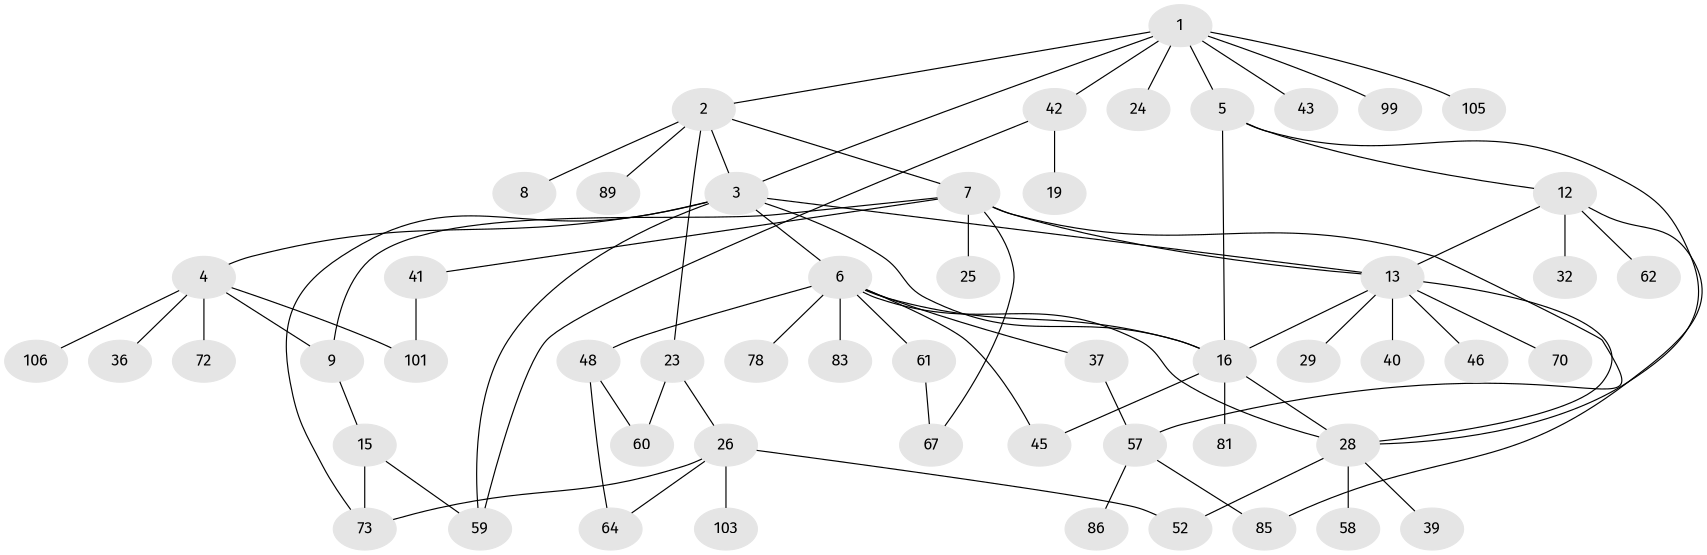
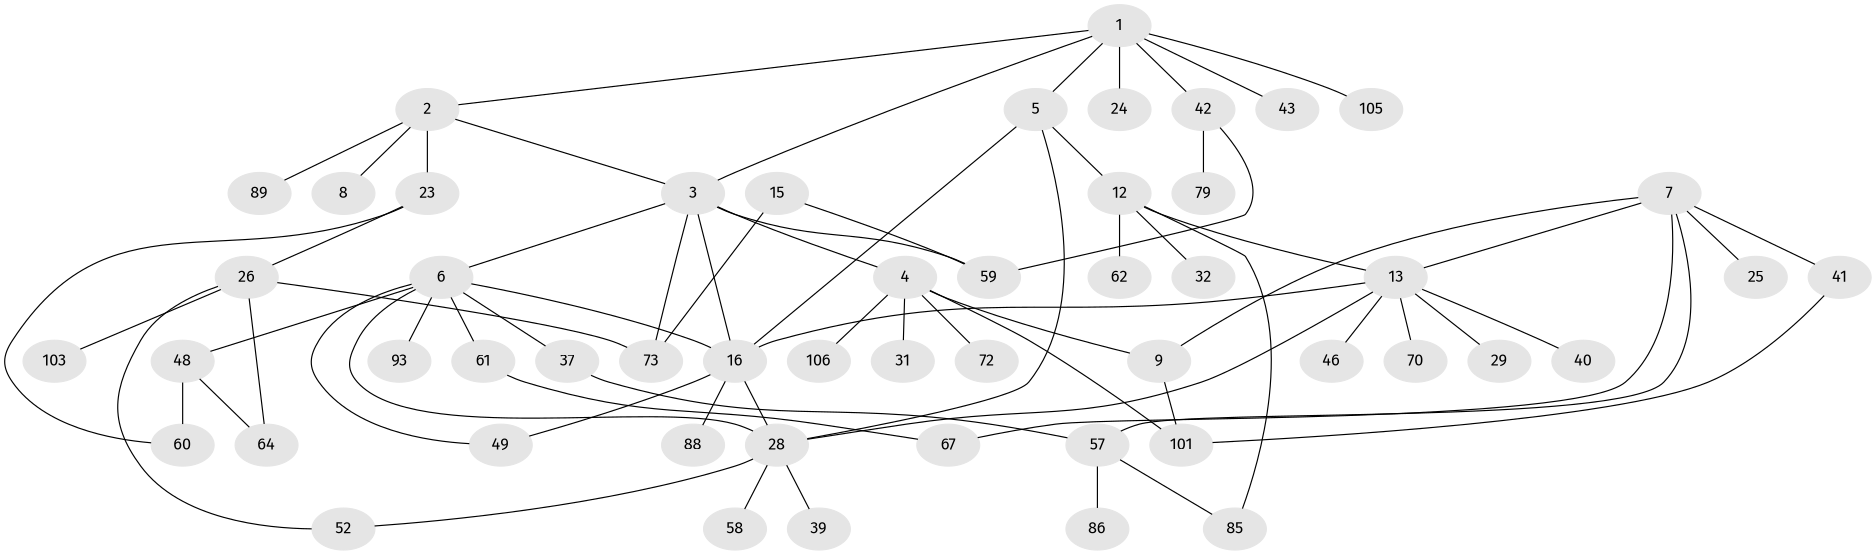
node "99": removed
edge "2" -- "7": removed
node "19": label "19" -> "79"
edge "3" -- "13": removed
node "36": label "36" -> "31"
node "78": removed
node "83": label "83" -> "93"
edge "9" -- "15": now "9" -- "101"
node "45": label "45" -> "49"
node "81": label "81" -> "88"
